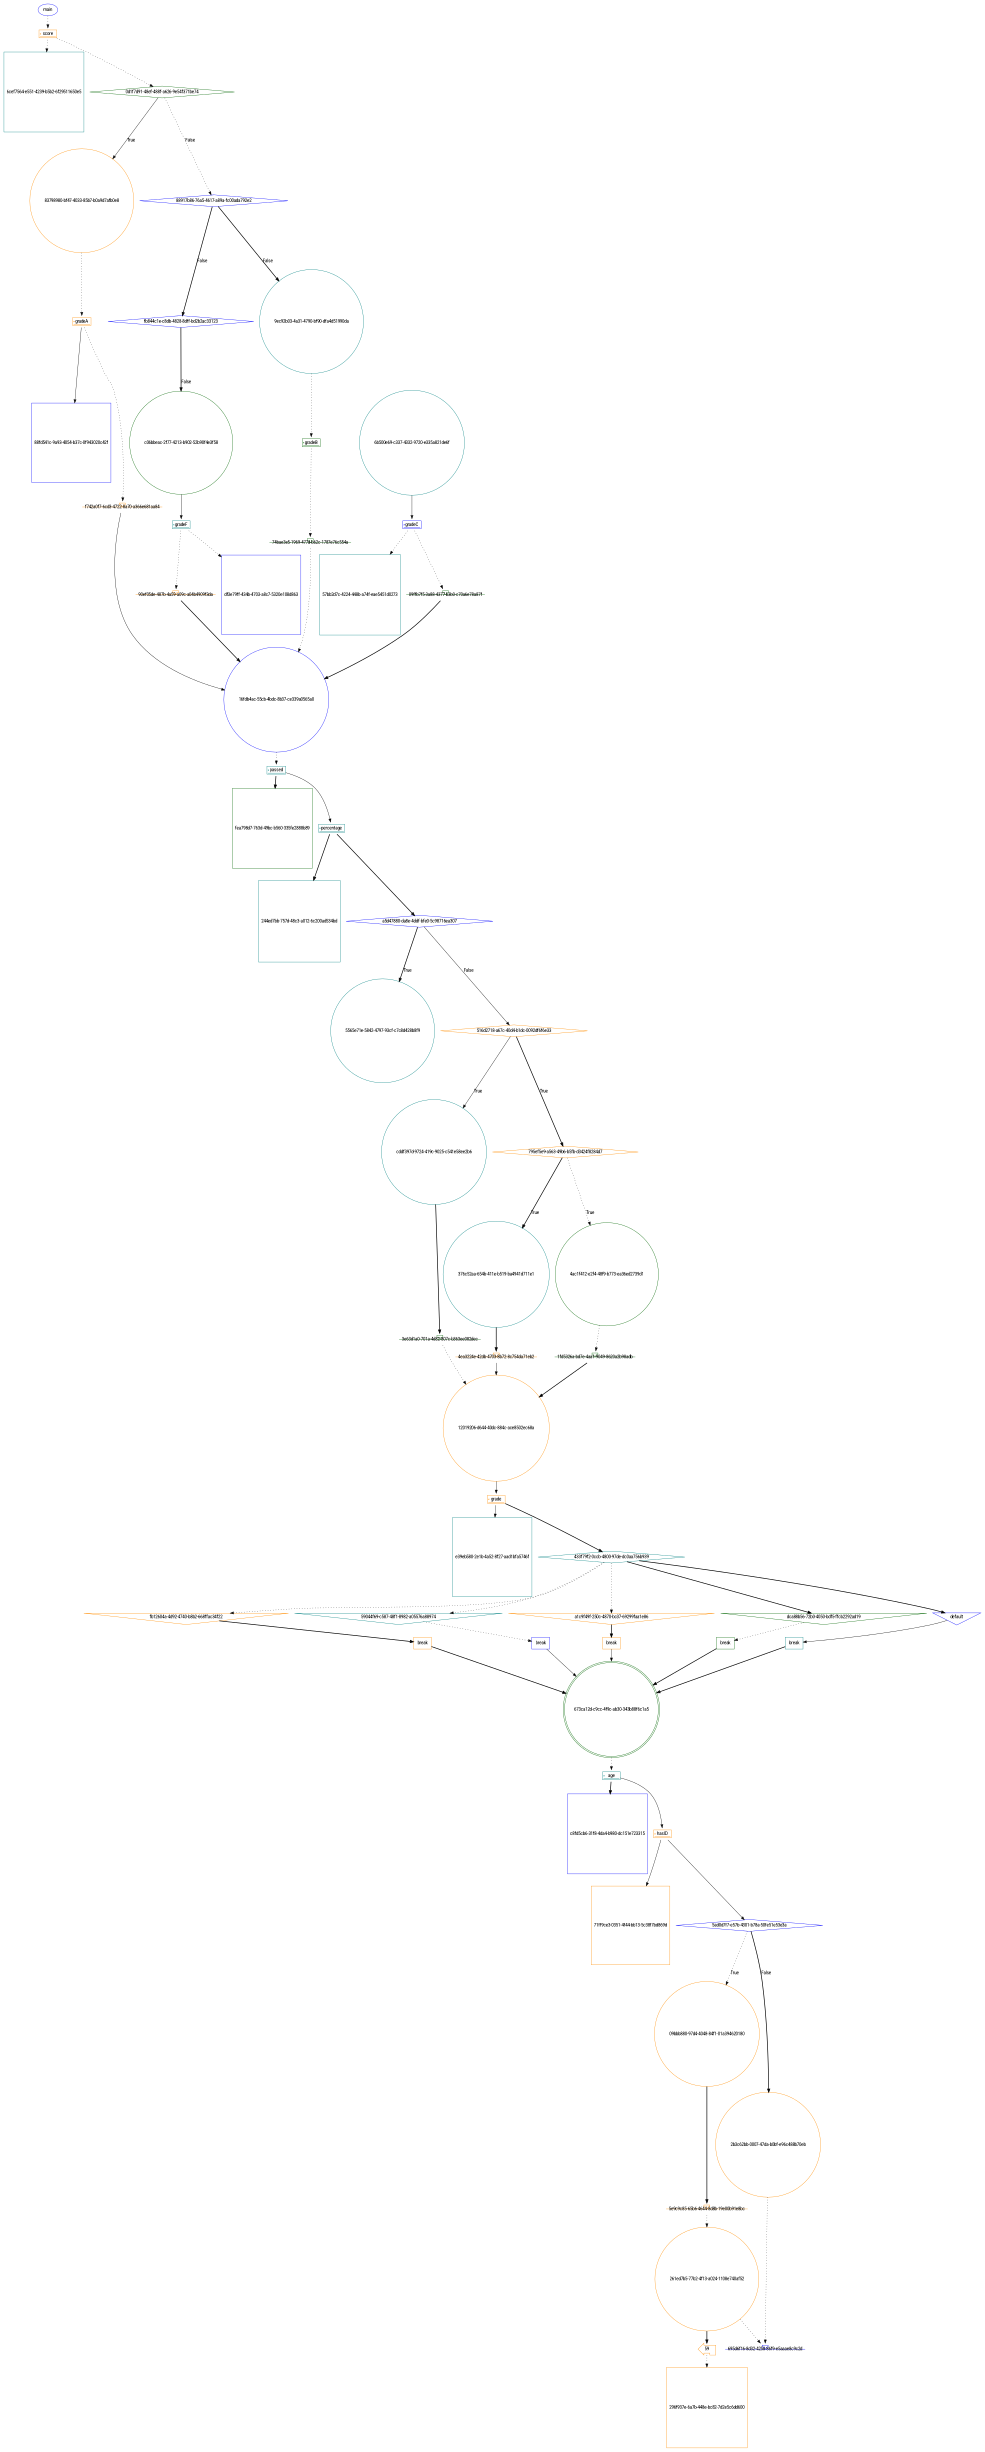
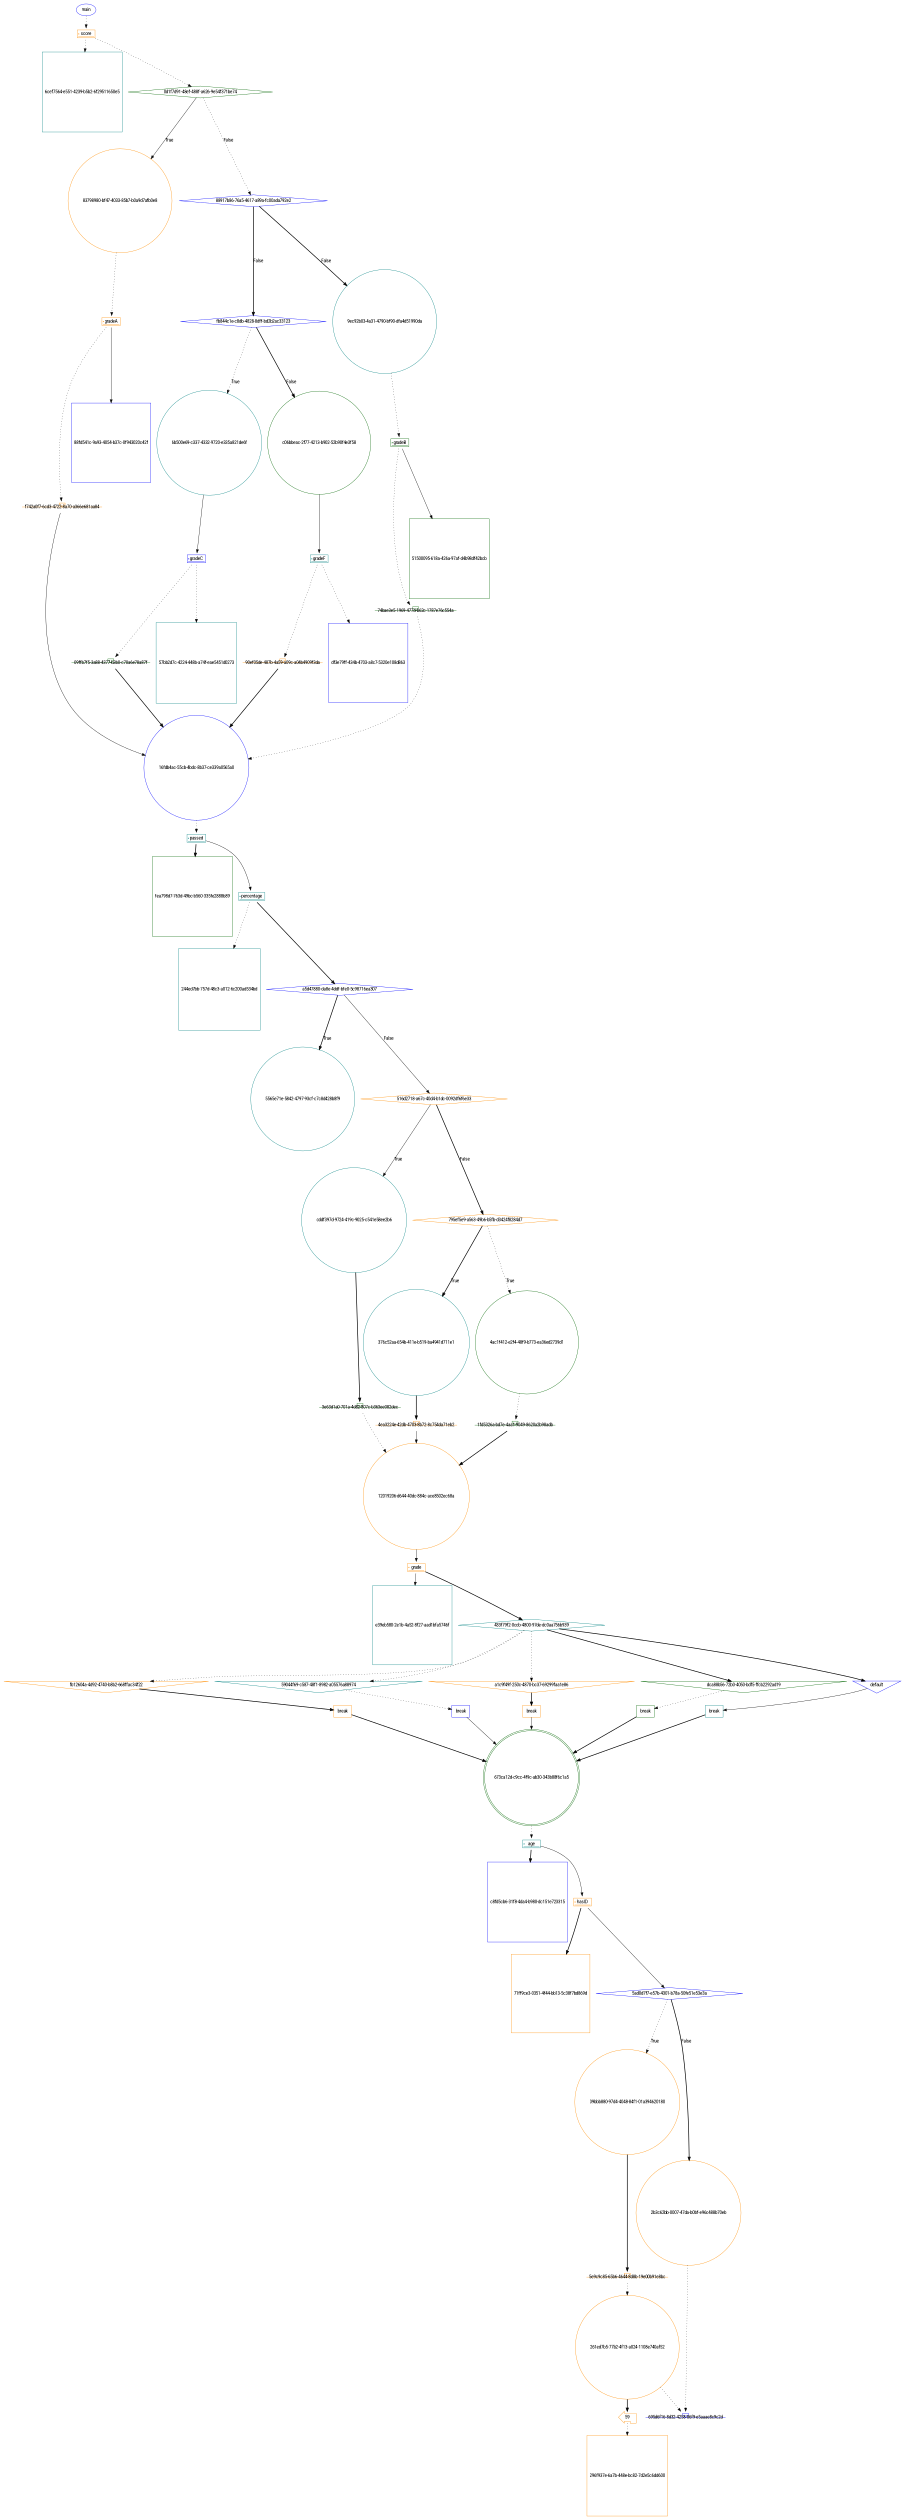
edge "fb844c1e-c8db-4828-8dff-bd2b2ac33123" -> "6b500e69-c337-4332-9720-e335a821de6f": added, label "True"
node "51500095-618a-426a-97af-d4b98df42bcb": added
edge "percentage" -> "244ed7bb-757d-48c3-a012-6c200ad534bd": style bold -> dotted
edge "516d2718-a67c-40d4-b1dc-0092df6f6e33" -> "795ef5e9-a563-49b6-b5fb-d3424f8284d7": label "True" -> "False"
edge "hasID" -> "71ff9ce3-0351-4f44-bb13-5c38f7bd869d": style solid -> bold
